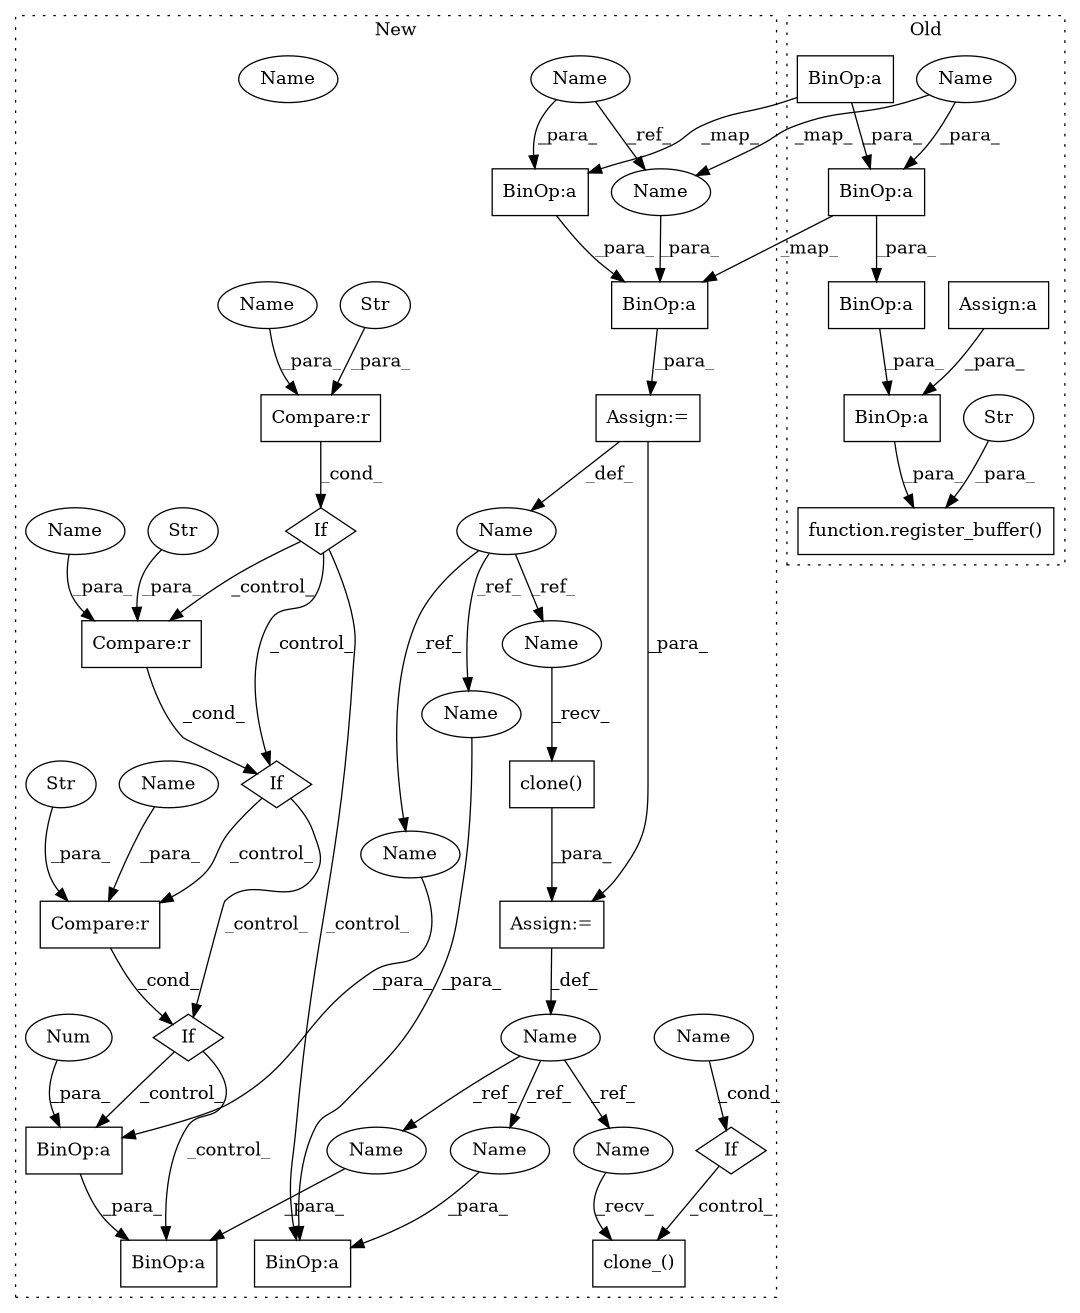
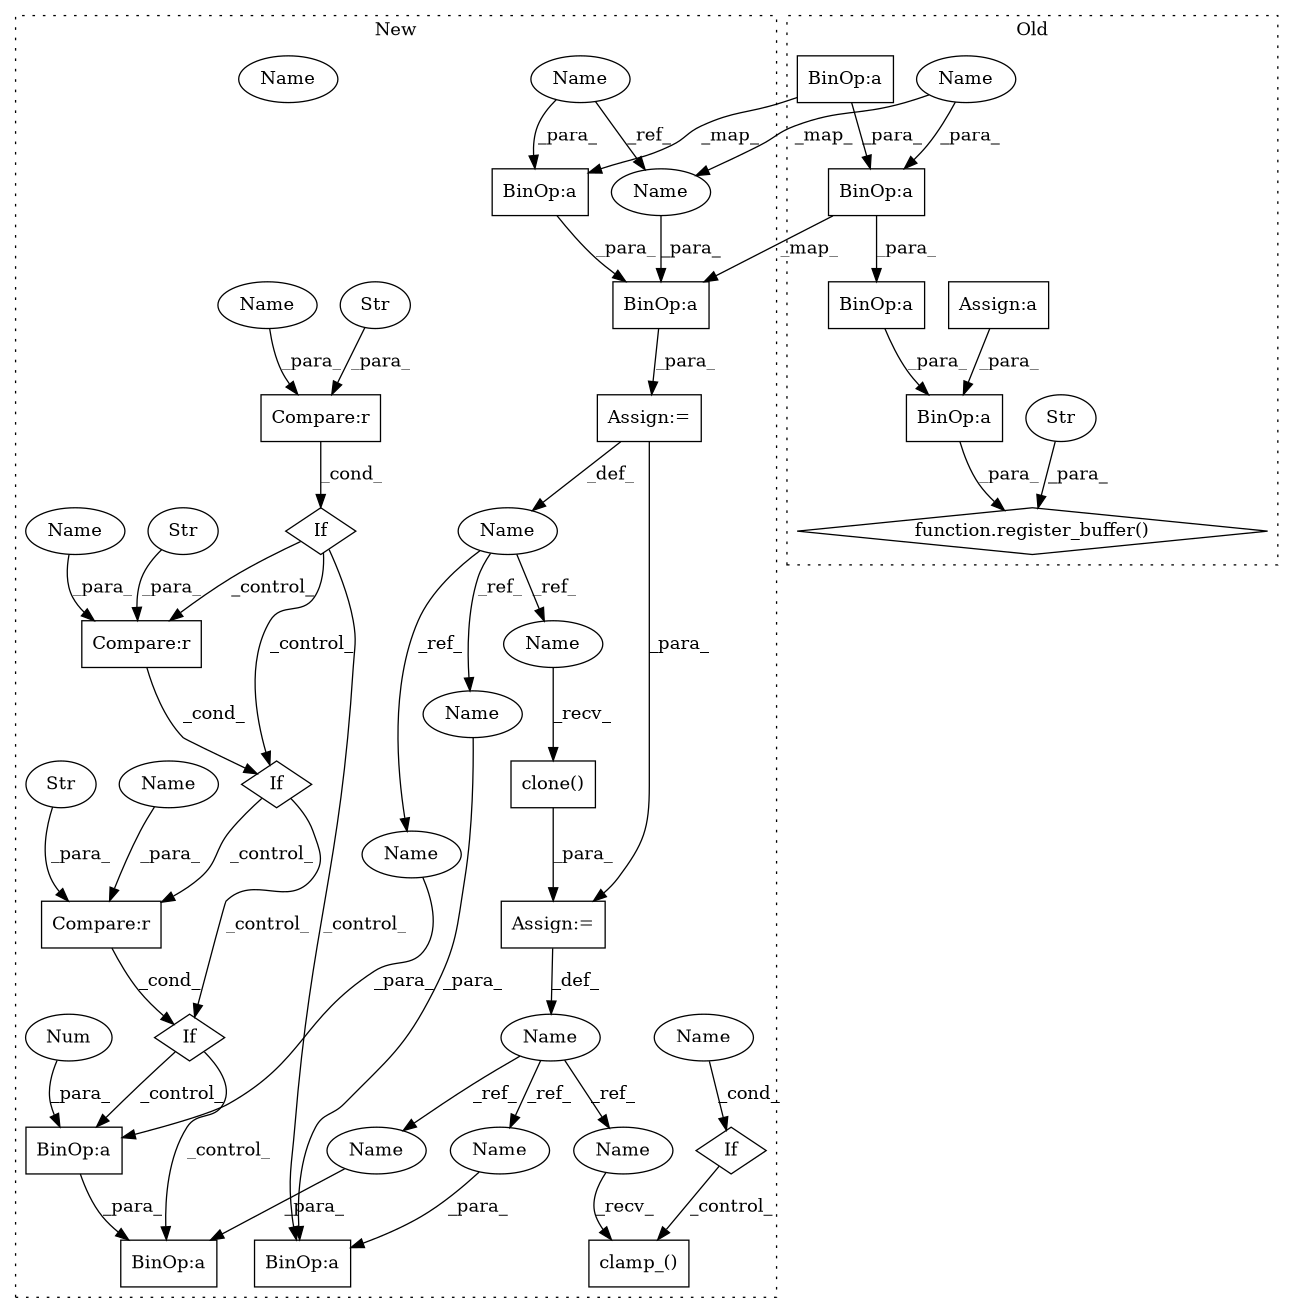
node "function.register_buffer()": shape box -> diamond
node "clone_()": label "clone_()" -> "clamp_()"
